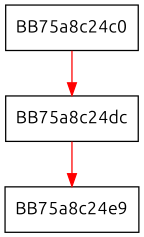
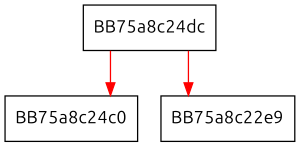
edge "BB75a8c24c0" -> "BB75a8c24dc": reversed
node "BB75a8c24e9": label "BB75a8c24e9" -> "BB75a8c22e9"
